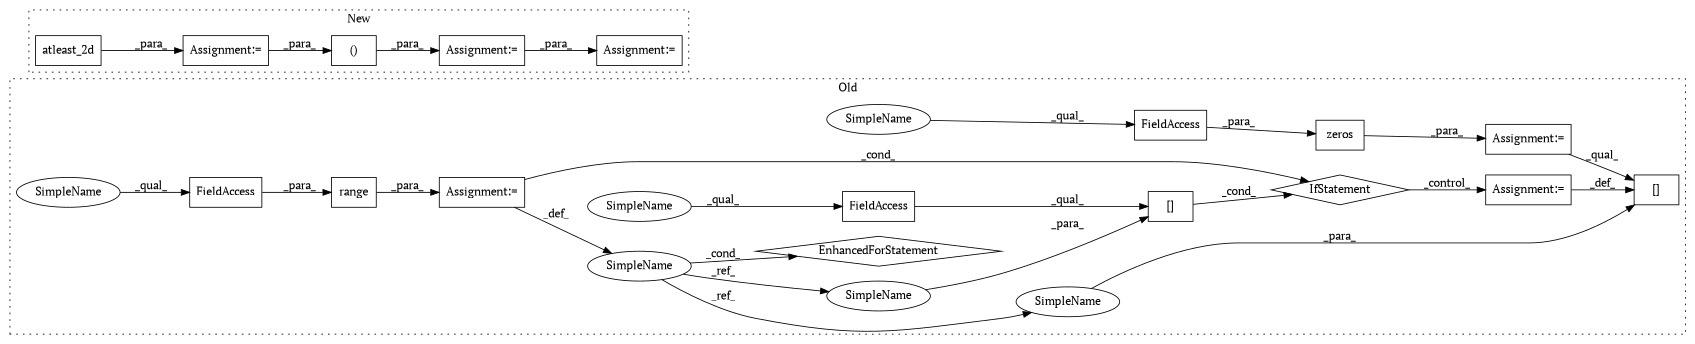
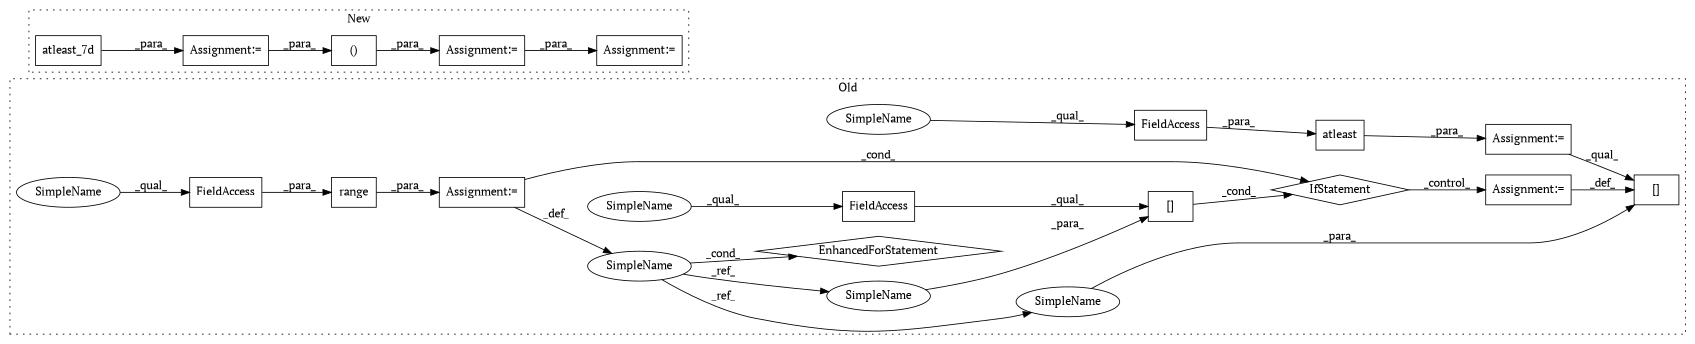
node "atleast_2d": label "atleast_2d" -> "atleast_7d"
node "zeros": label "zeros" -> "atleast"
